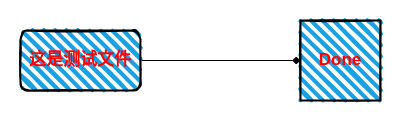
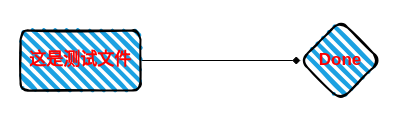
node "Done": shape rectangle -> diamond
